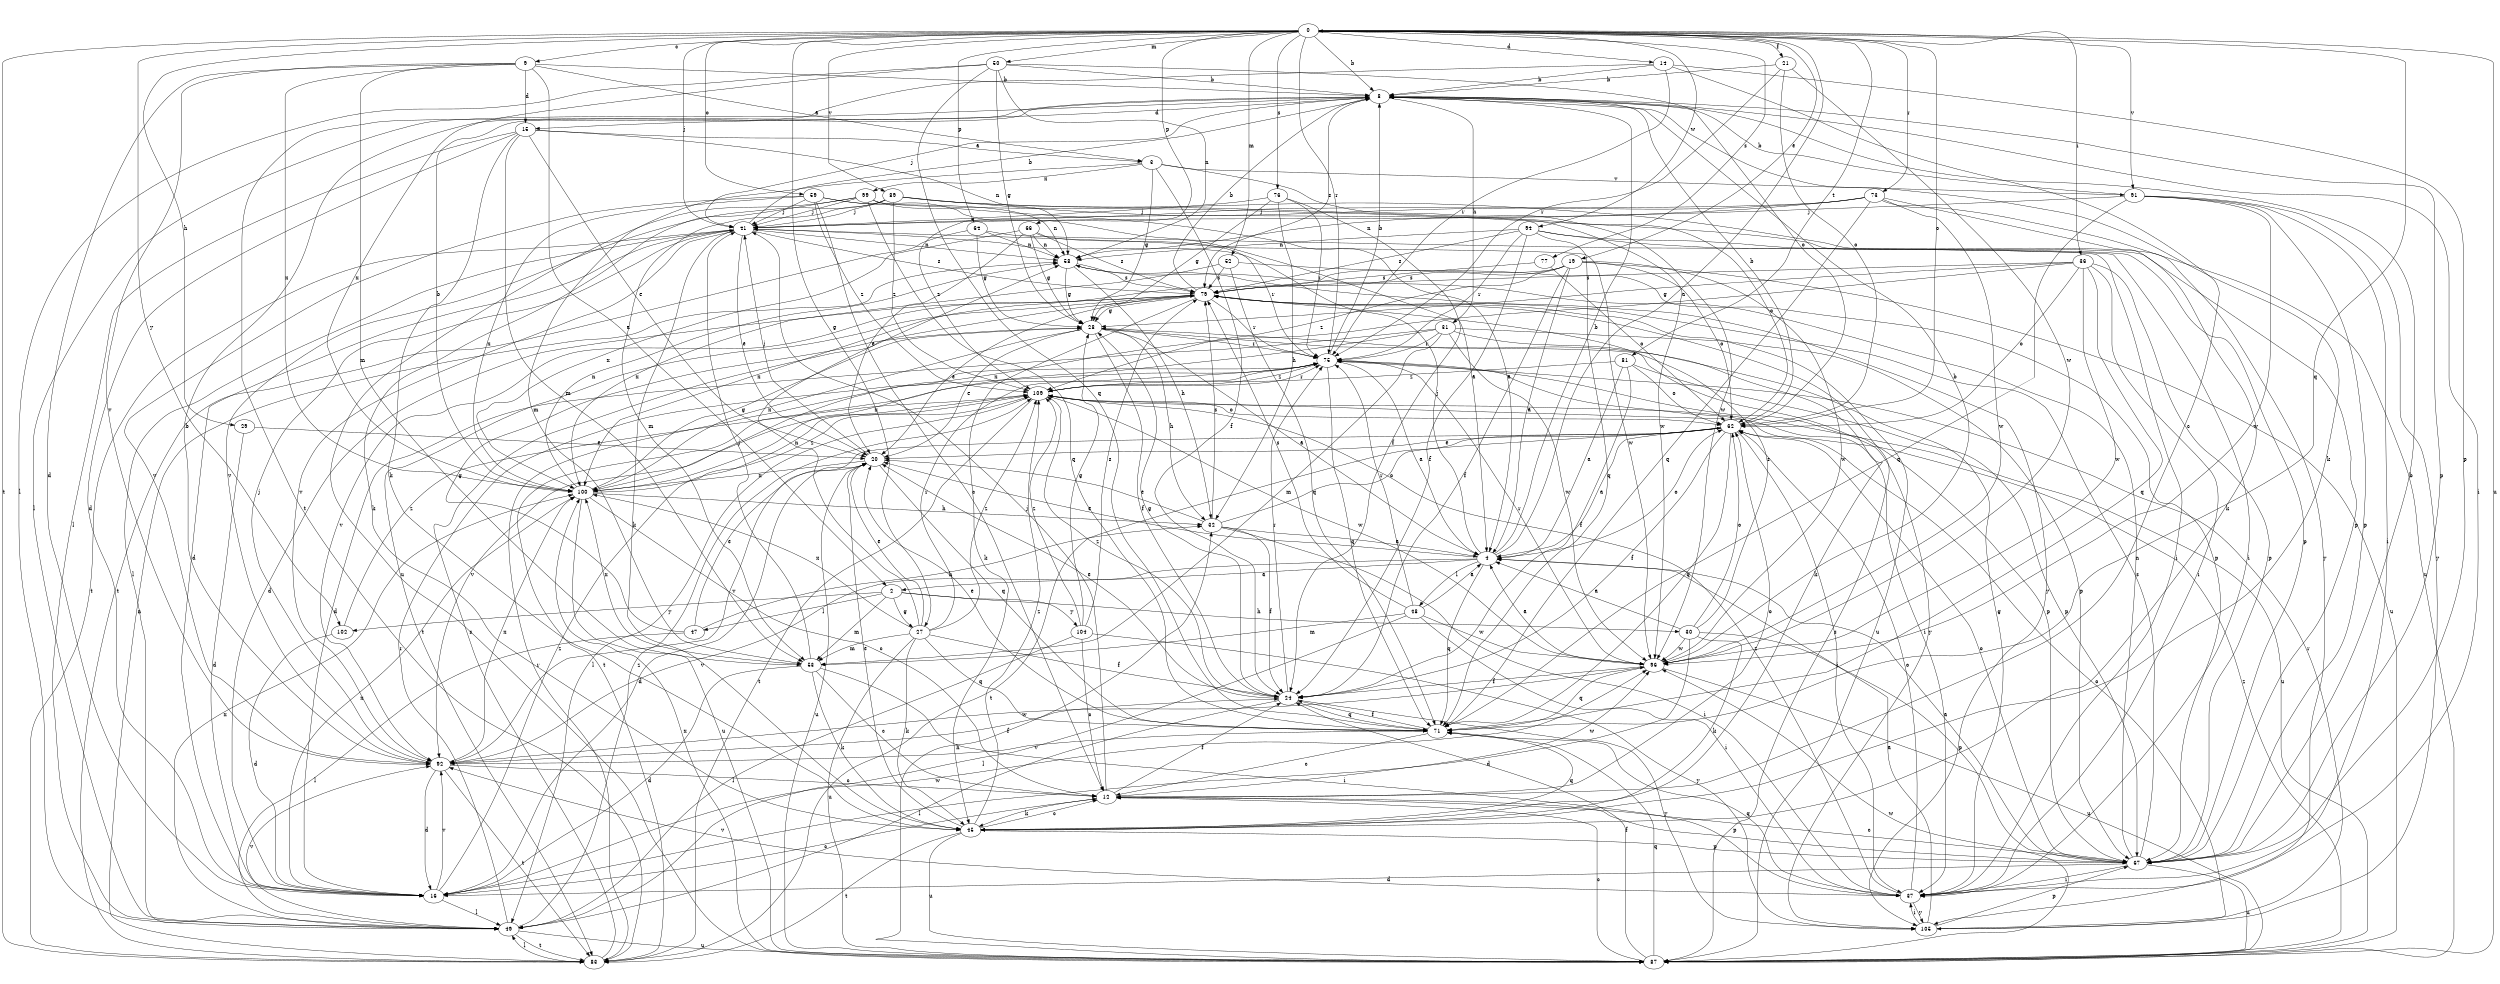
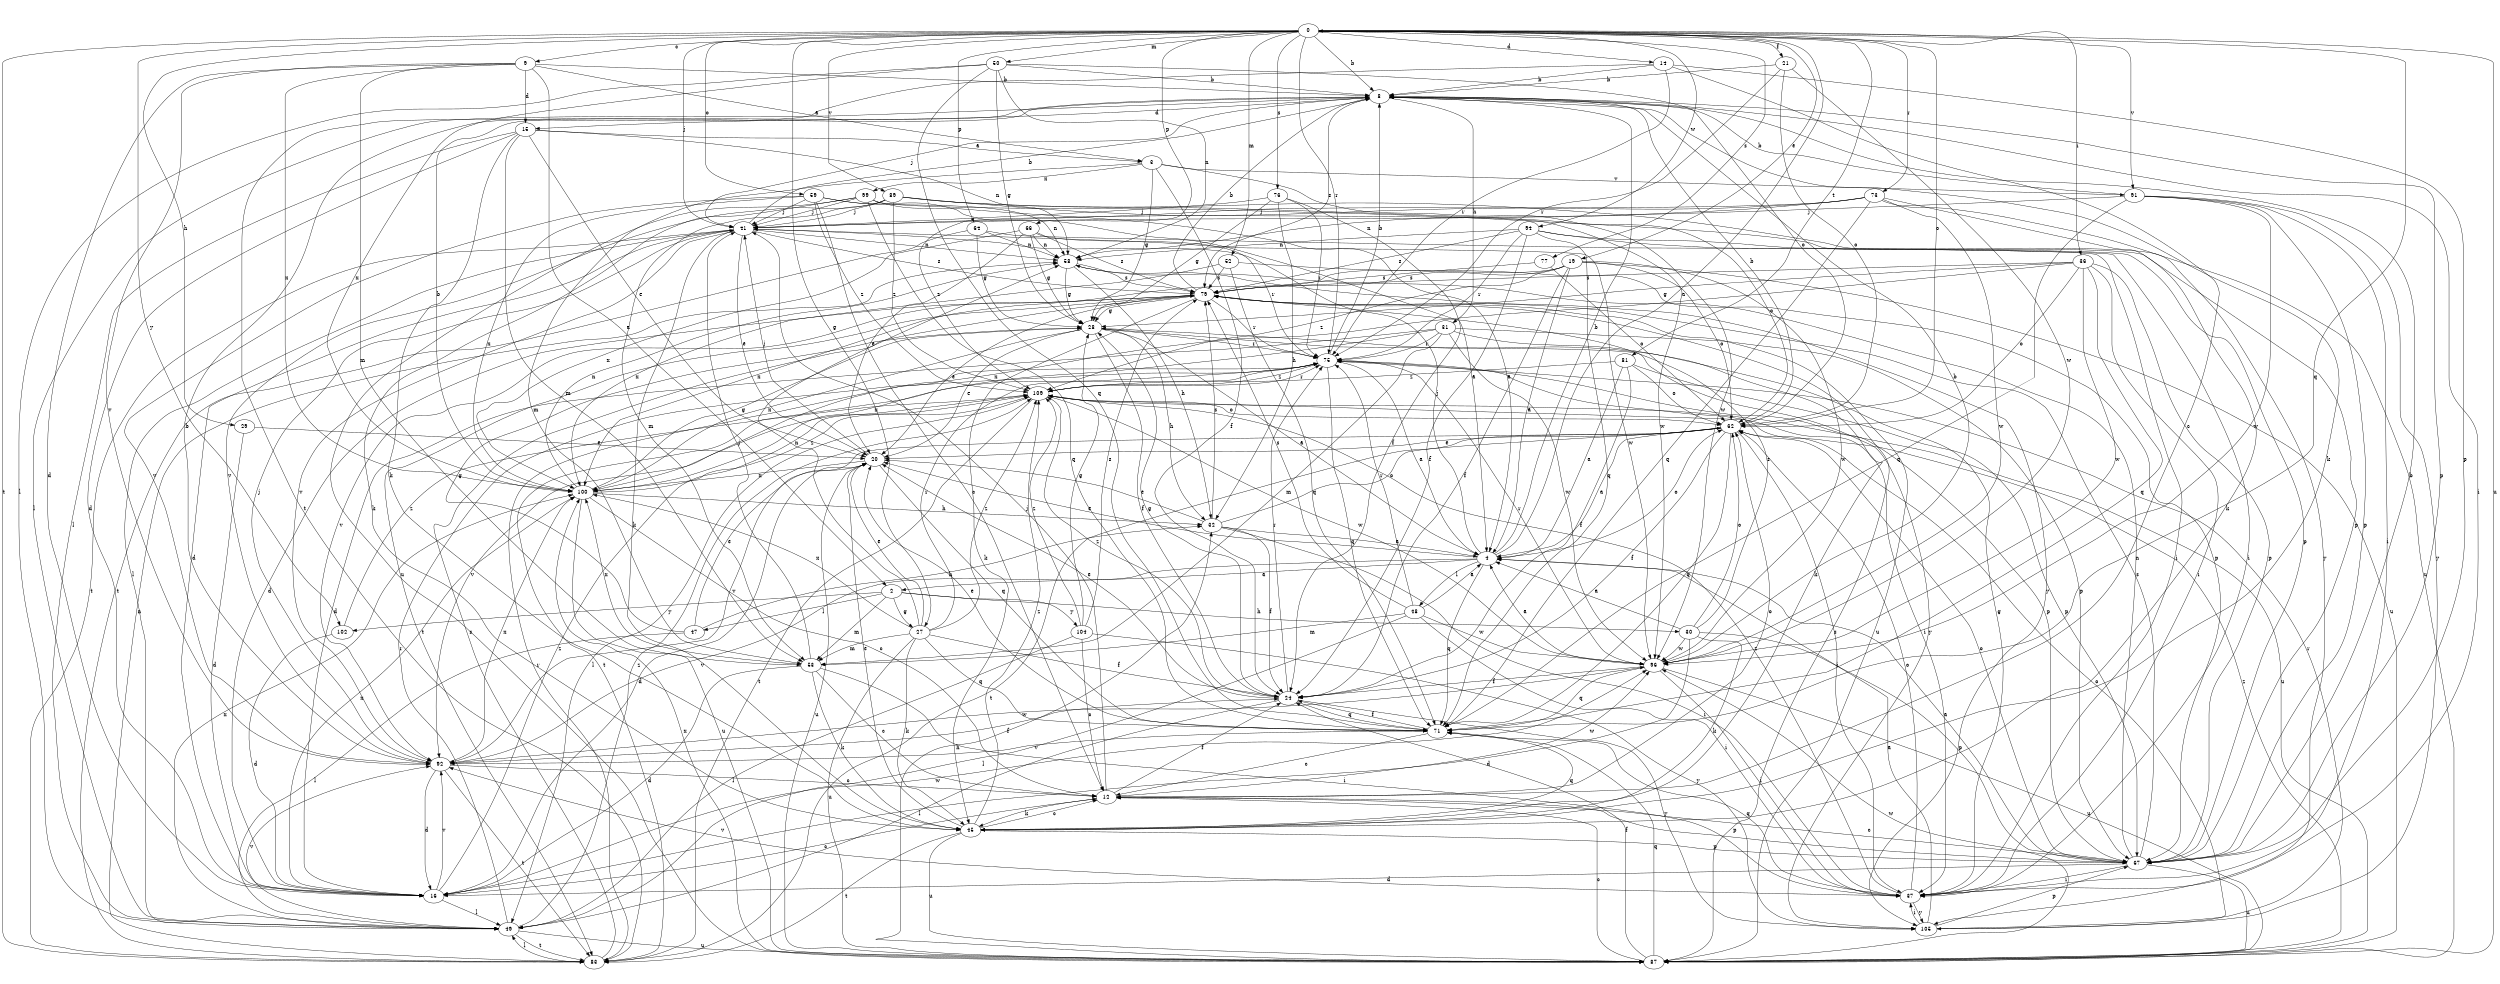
edge "96" -> "37": added, label "i"
